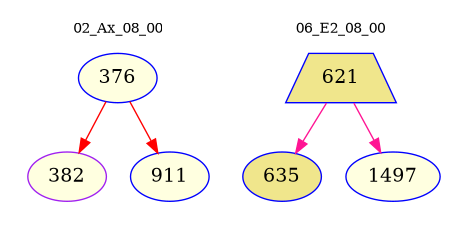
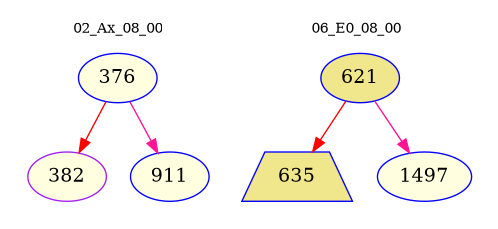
cluster "06_E2_08_00": label "06_E2_08_00" -> "06_E0_08_00"
node "621": shape trapezium -> ellipse
edge "376" -> "911": color red -> deeppink
edge "621" -> "635": color deeppink -> red
node "635": shape ellipse -> trapezium
